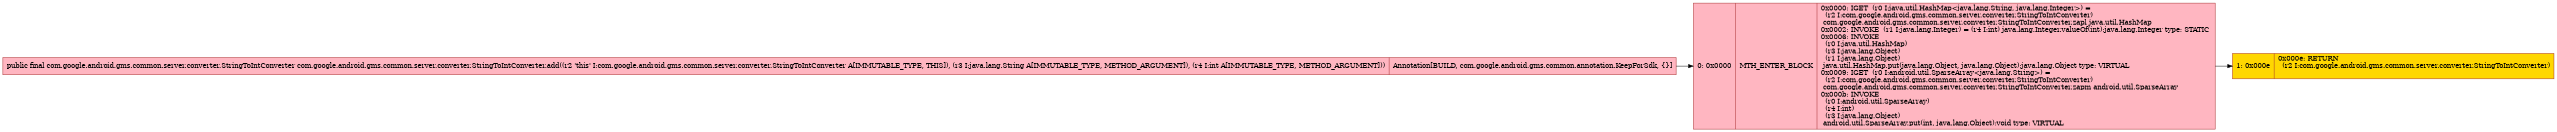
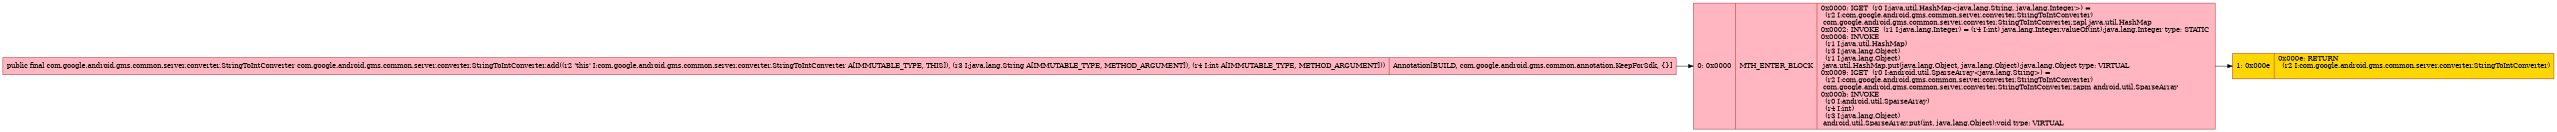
node "0: 0x0000": text "(r0 I:java.util.HashMap)" -> "(r1 I:java.util.HashMap)"
